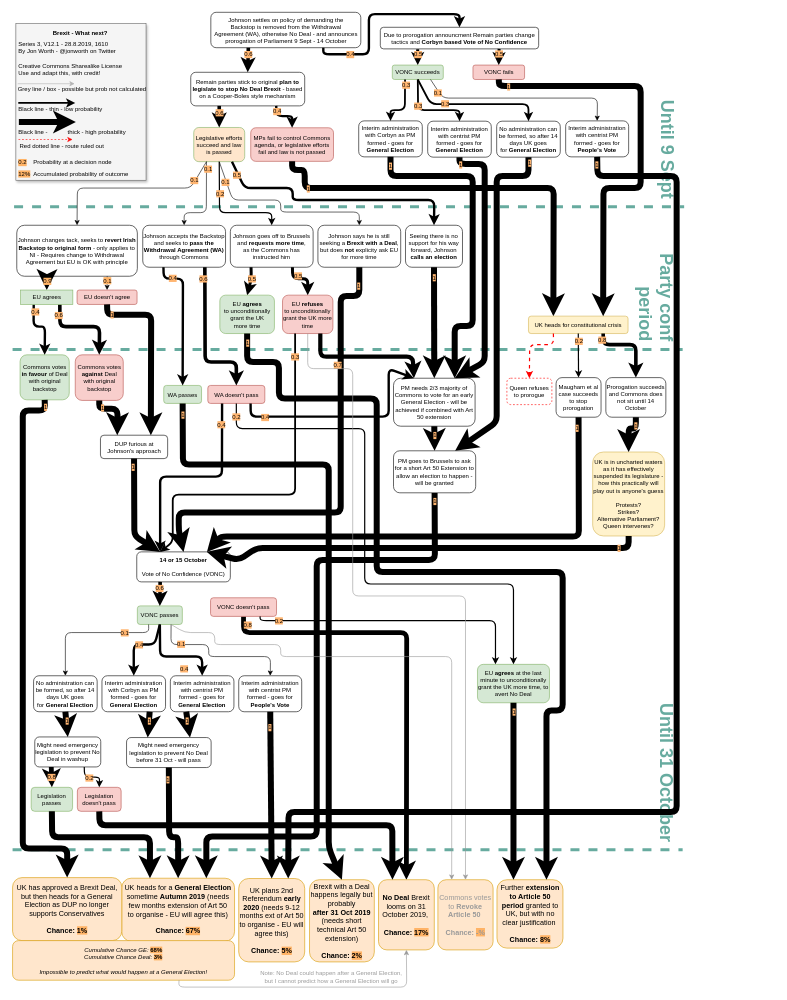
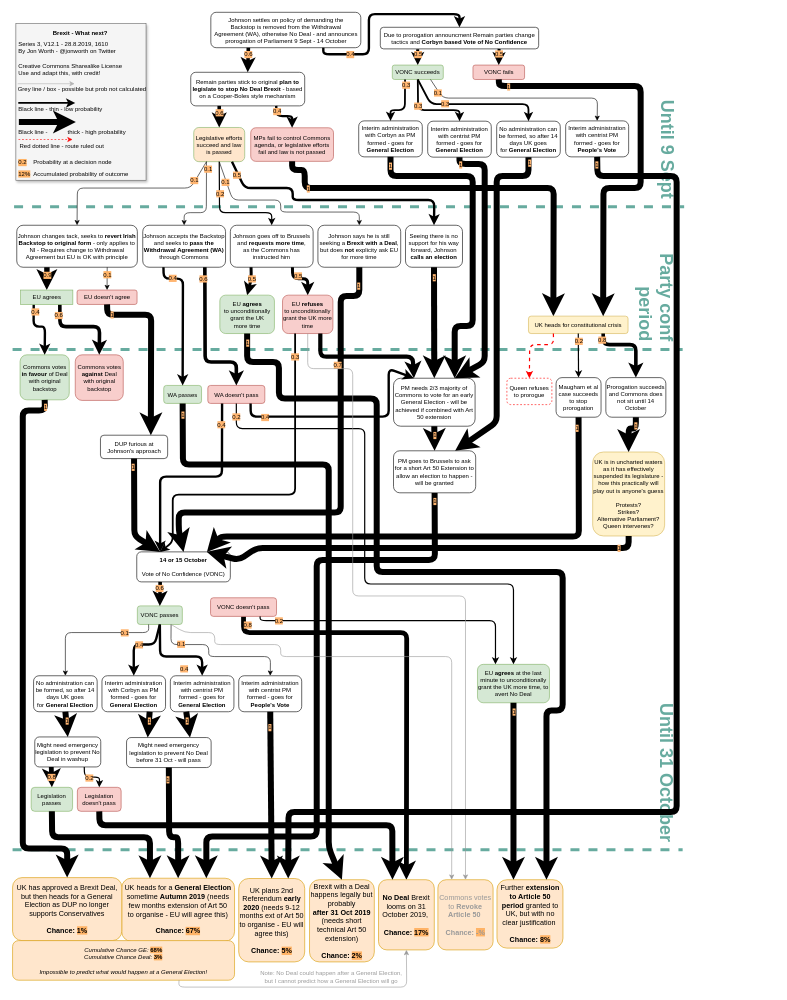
node "Johnson changes tack, seeks to revert Irish Backstop to original form - only applies to NI - Requires change to Withdrawal Agreement but EU is OK with principle": size 121x51 -> 121x42
edge "Commons votes against Deal with original backstop" -> "DUP furious at Johnson's approach": removed, label "1"
